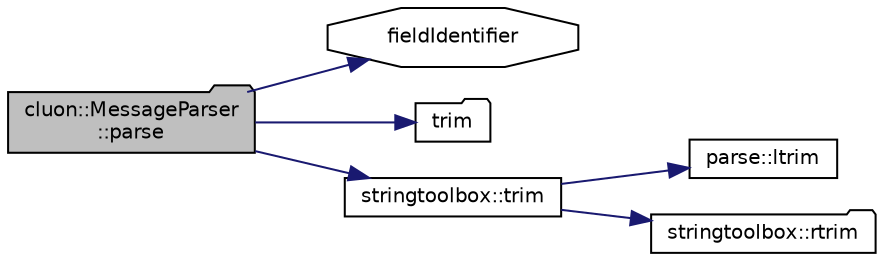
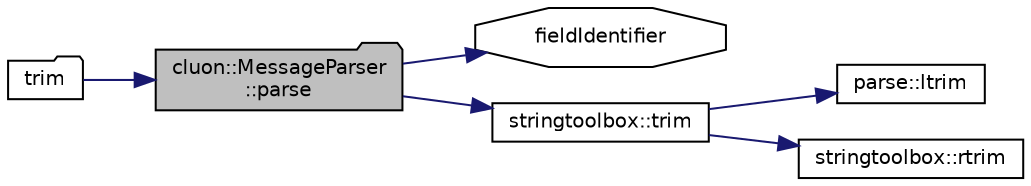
edge "cluon::MessageParser ::parse" -> "trim": reversed
node "stringtoolbox::rtrim": shape folder -> box
